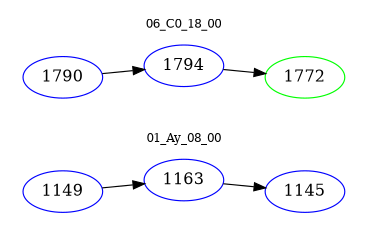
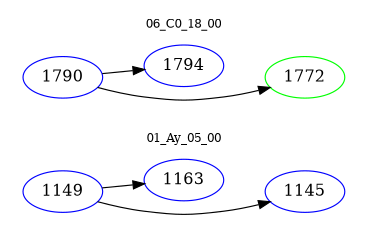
edge "1794" -> "1772": now "1790" -> "1772"
cluster "01_Ay_08_00": label "01_Ay_08_00" -> "01_Ay_05_00"
edge "1163" -> "1145": now "1149" -> "1145"
